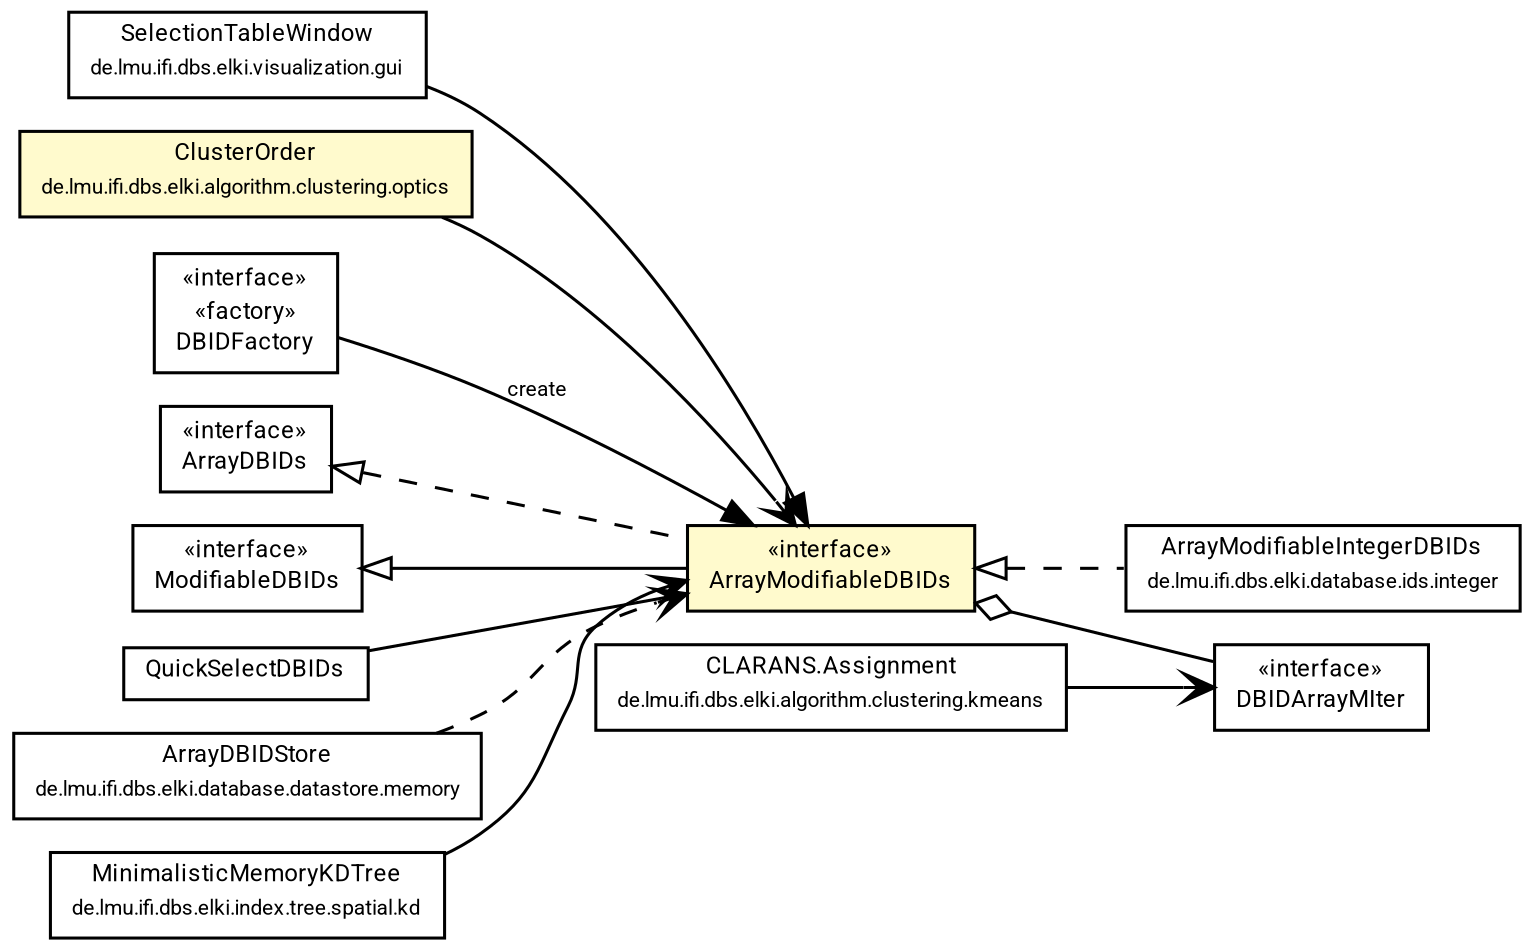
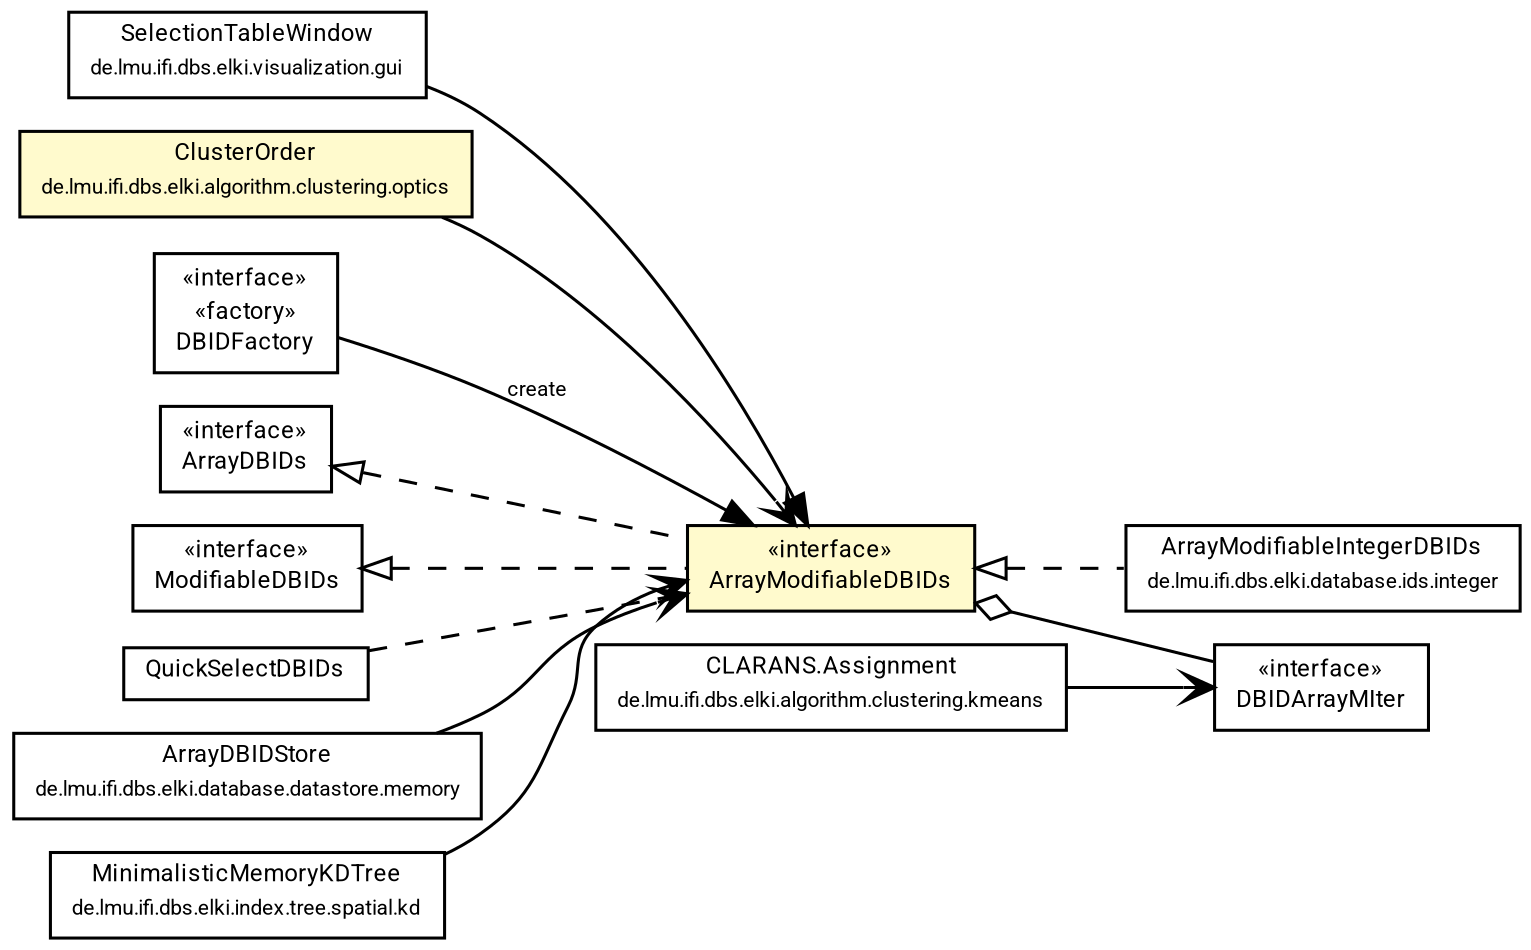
edge "ArrayModifiableDBIDs" -> "ModifiableDBIDs": style solid -> dashed
edge "ArrayModifiableDBIDs" -- "QuickSelectDBIDs": style solid -> dashed
edge "ArrayDBIDStore" -> "ArrayModifiableDBIDs": style dashed -> solid
